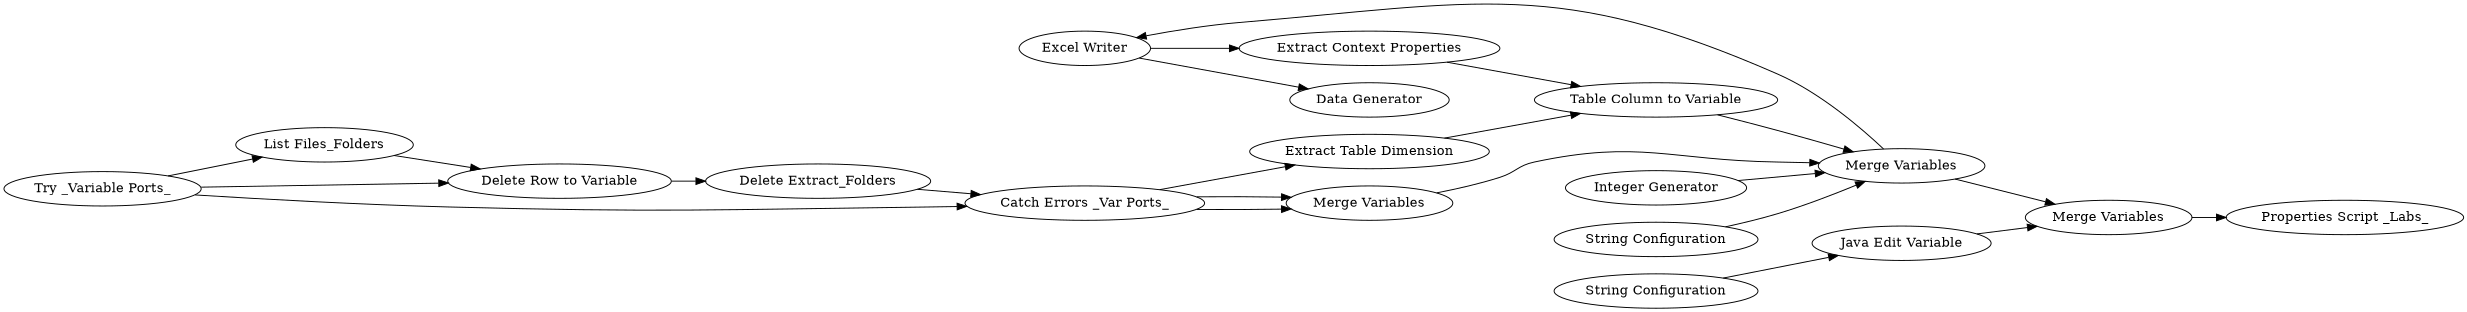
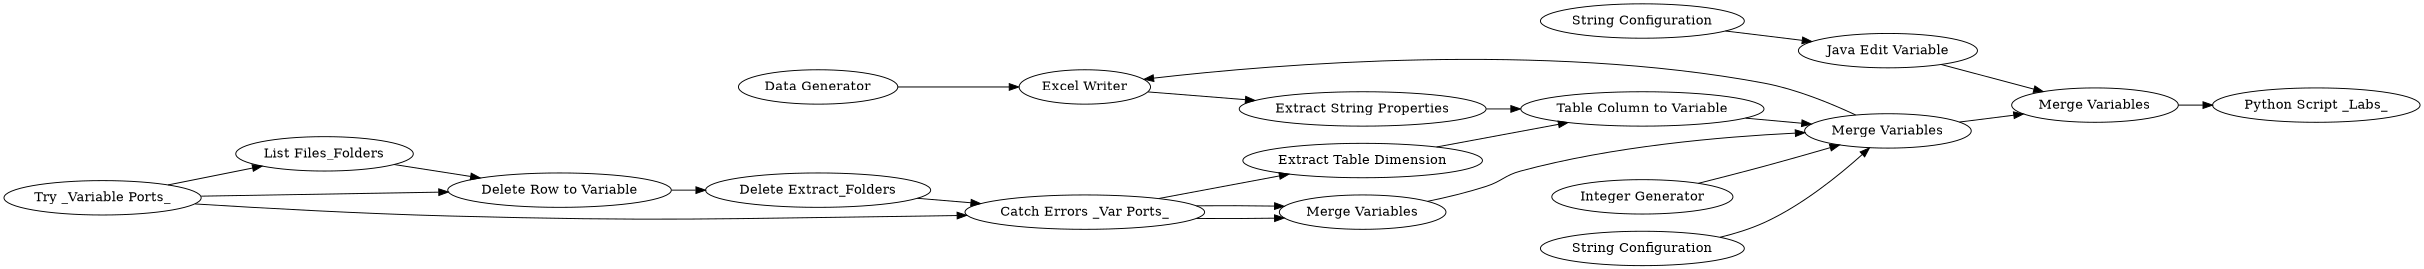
node "Extract Context Properties": label "Extract Context Properties" -> "Extract String Properties"
edge "Excel Writer" -> "Data Generator": reversed
node "Properties Script _Labs_": label "Properties Script _Labs_" -> "Python Script _Labs_"
